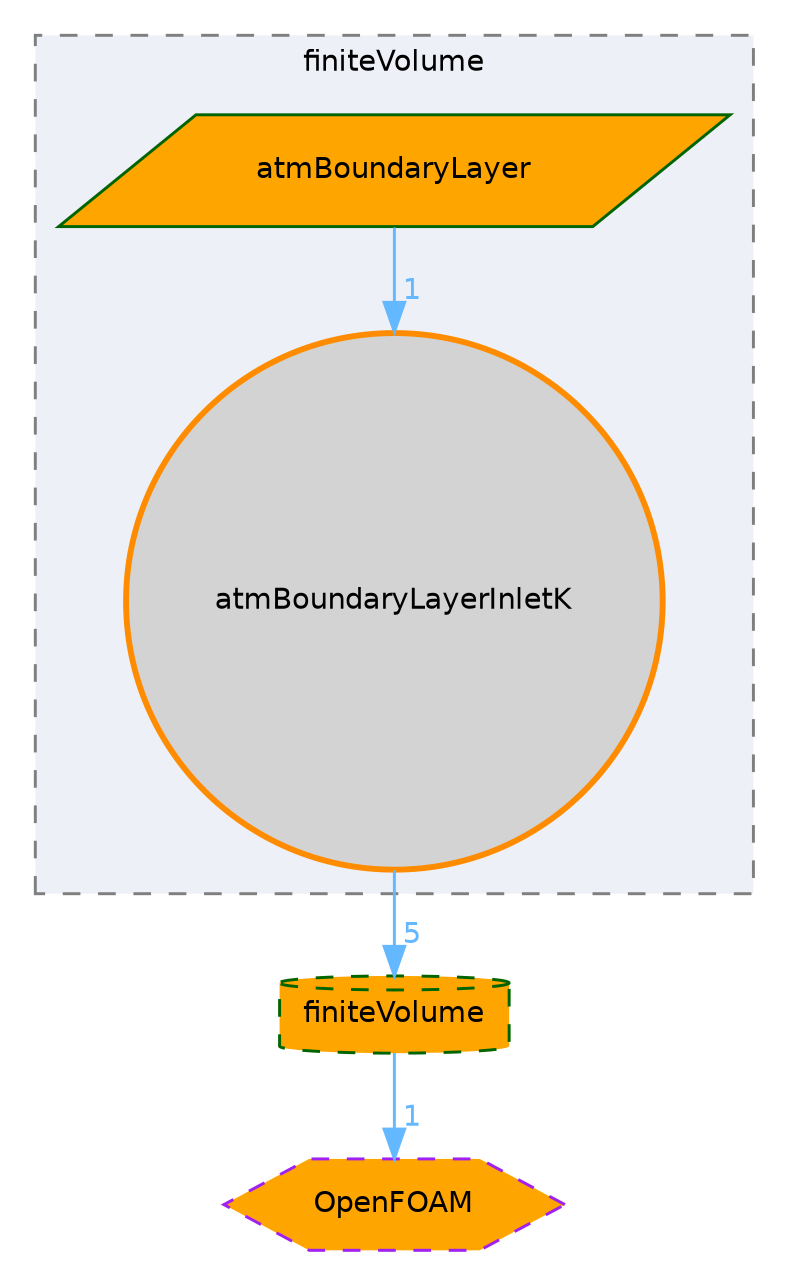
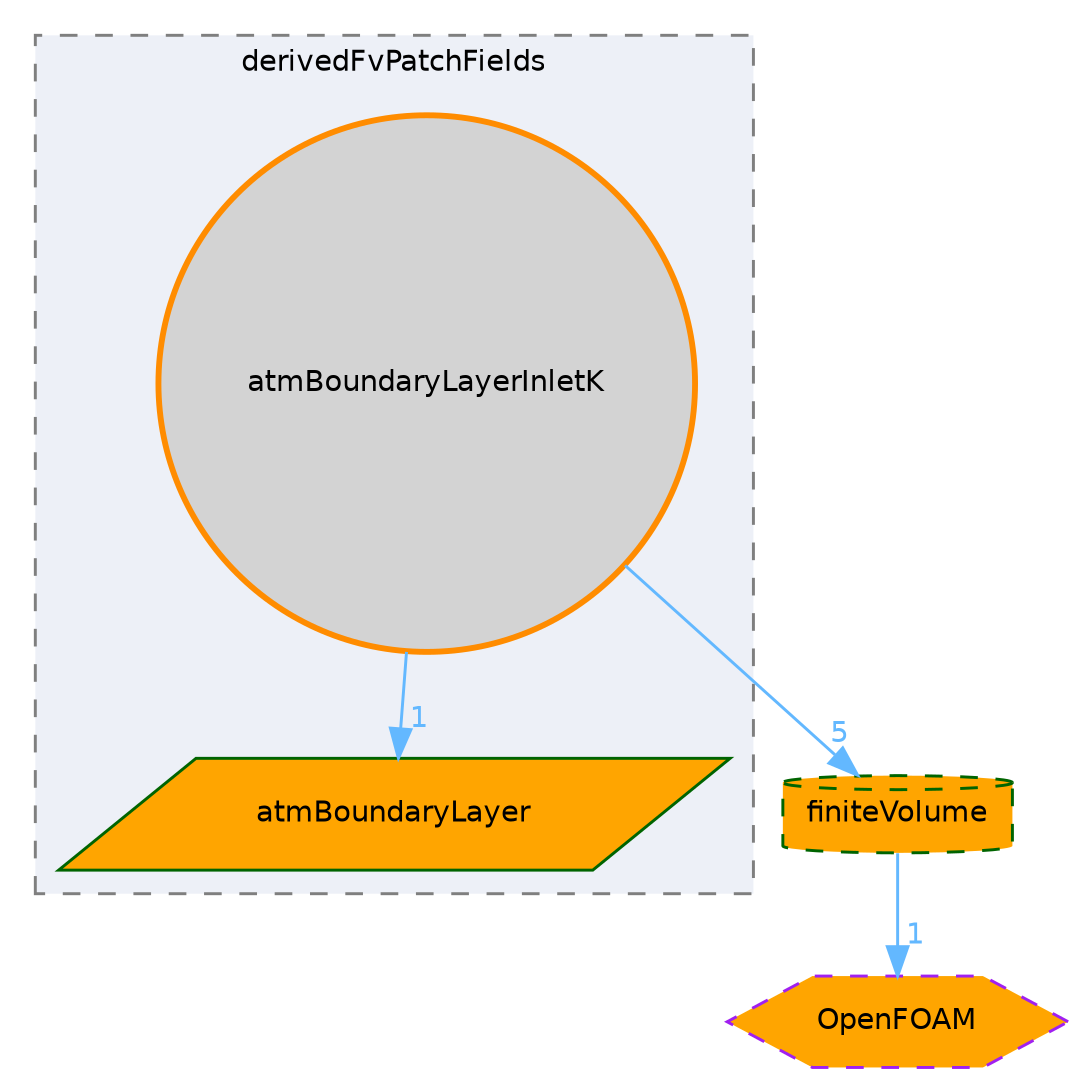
cluster "finiteVolume": label "finiteVolume" -> "derivedFvPatchFields"
edge "atmBoundaryLayer" -> "atmBoundaryLayerInletK": reversed
